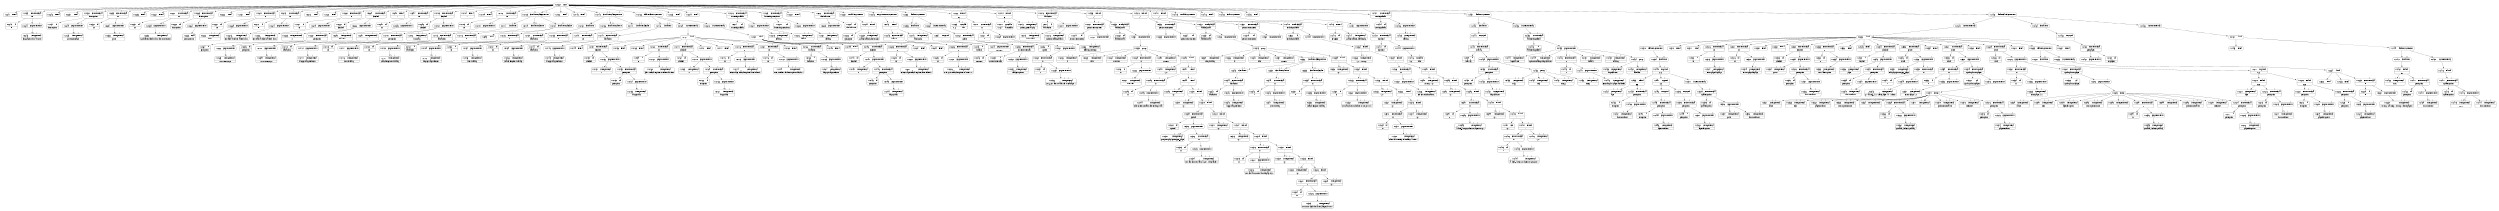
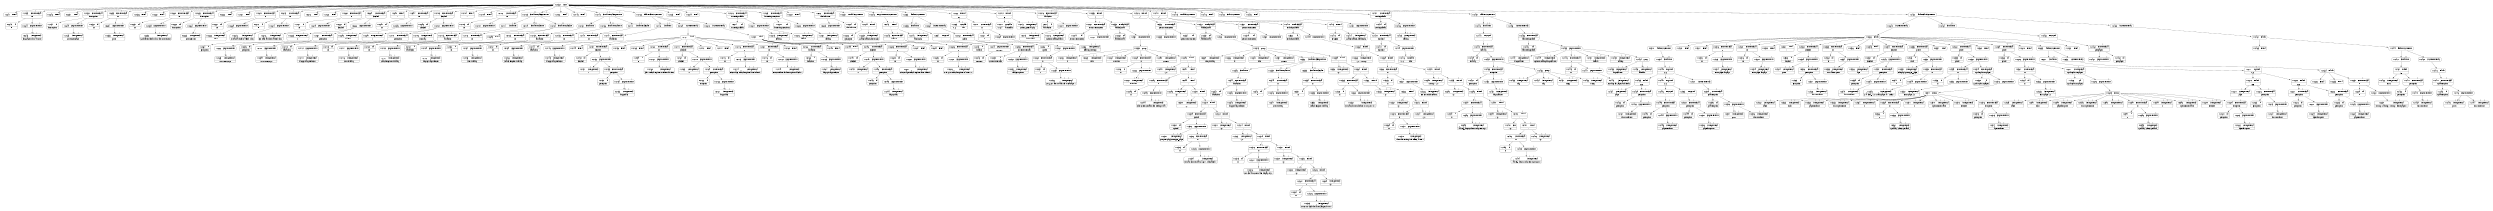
node "112663": text "Full" -> "StringLiteral"
node "112385": added
